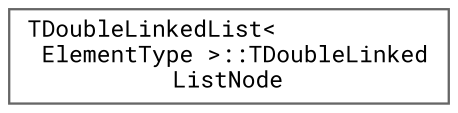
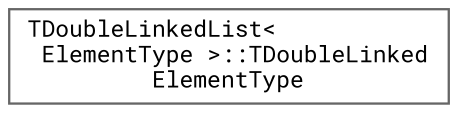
node "TDoubleLinkedList< ElementType >::TDoubleLinked ListNode": label "TDoubleLinkedList< ElementType >::TDoubleLinked ListNode" -> "TDoubleLinkedList< ElementType >::TDoubleLinked ElementType"
